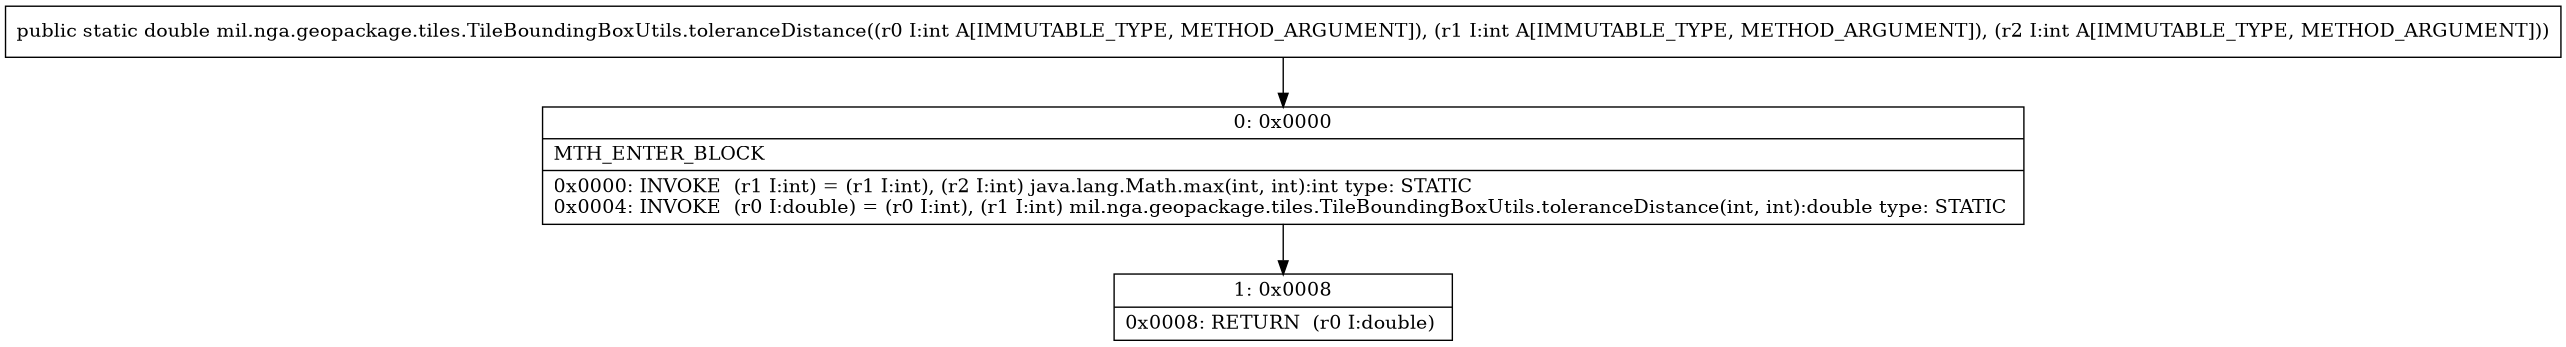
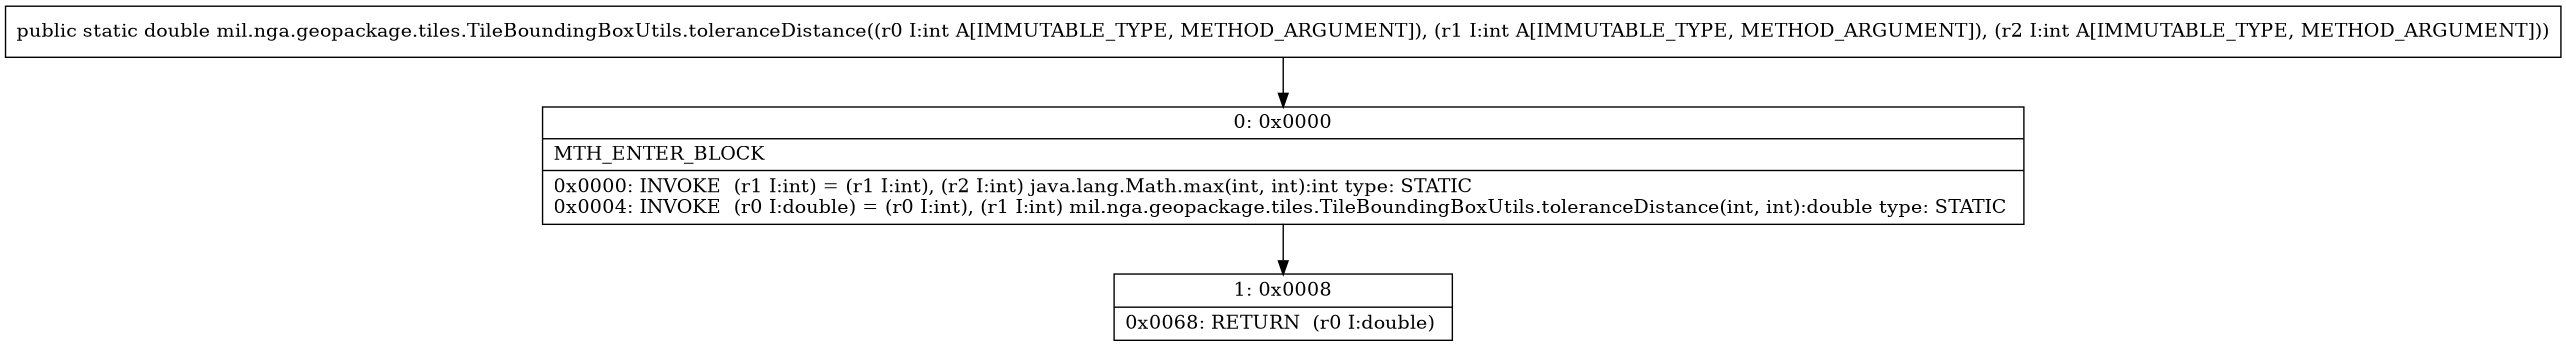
node "1: 0x0008": text "0x0008: RETURN  (r0 I:double)" -> "0x0068: RETURN  (r0 I:double)"
